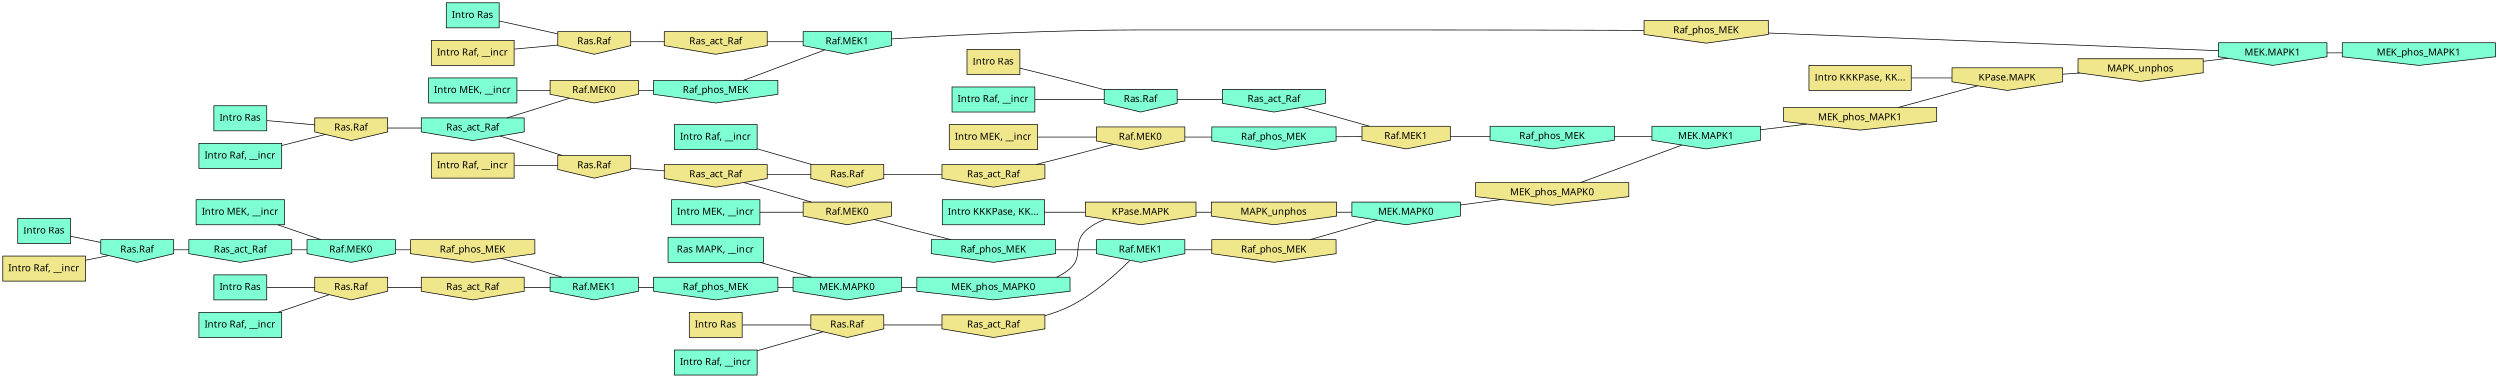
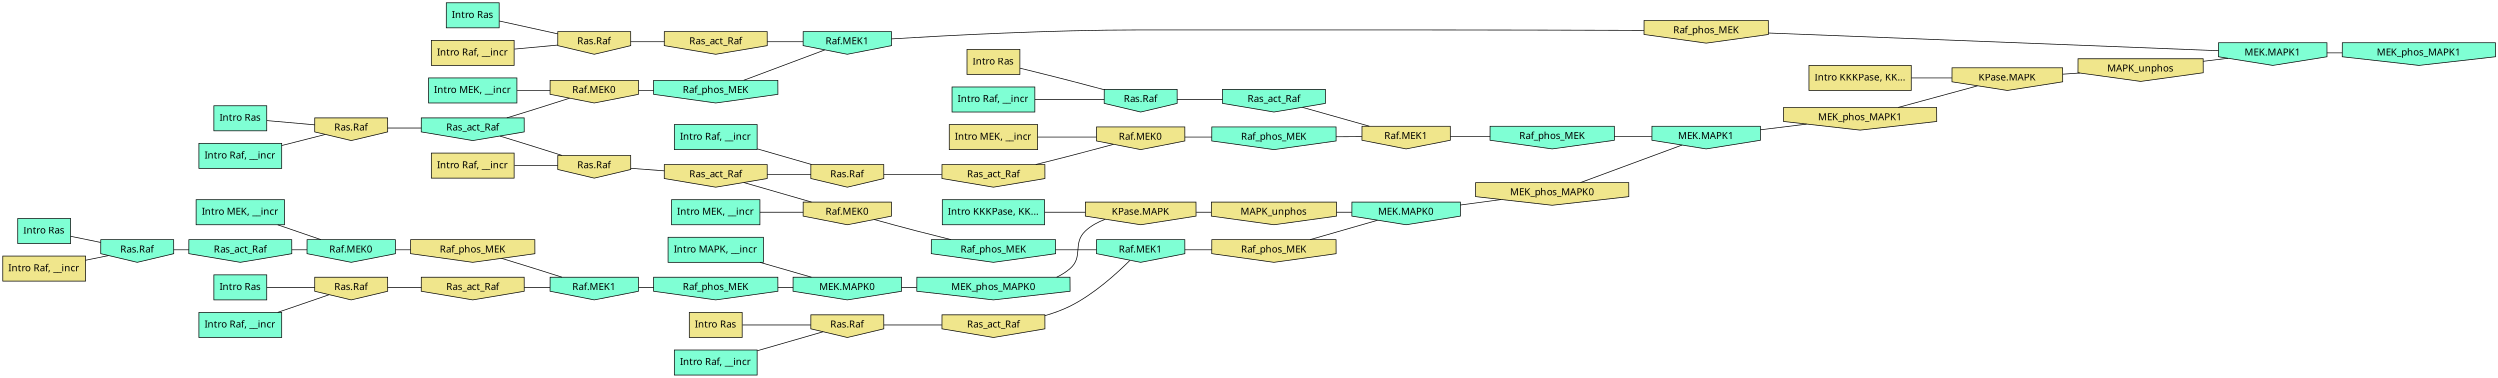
node "Ras MAPK, __incr": label "Ras MAPK, __incr" -> "Intro MAPK, __incr"
